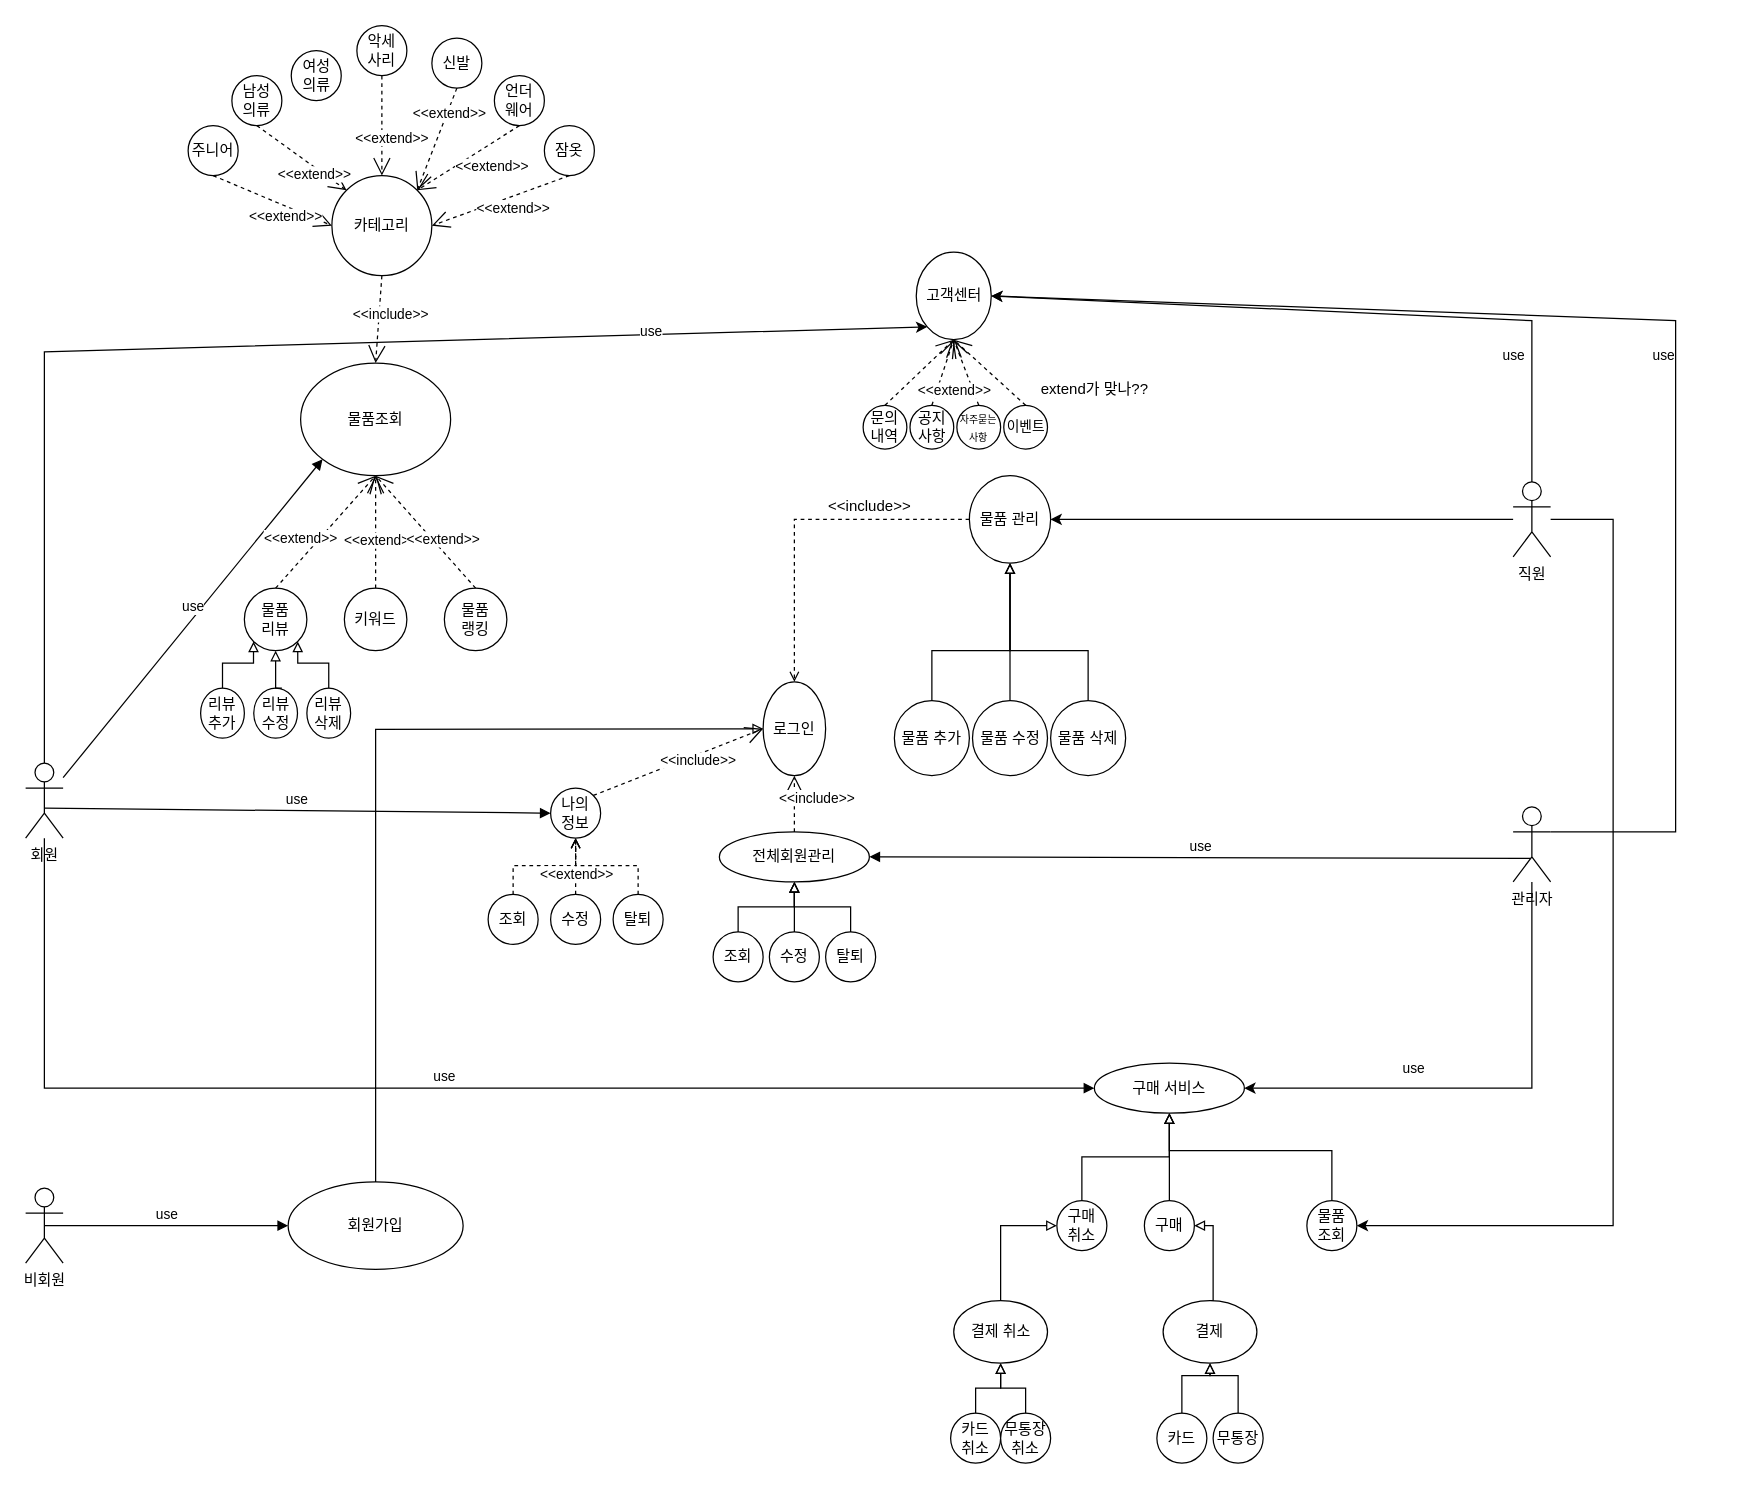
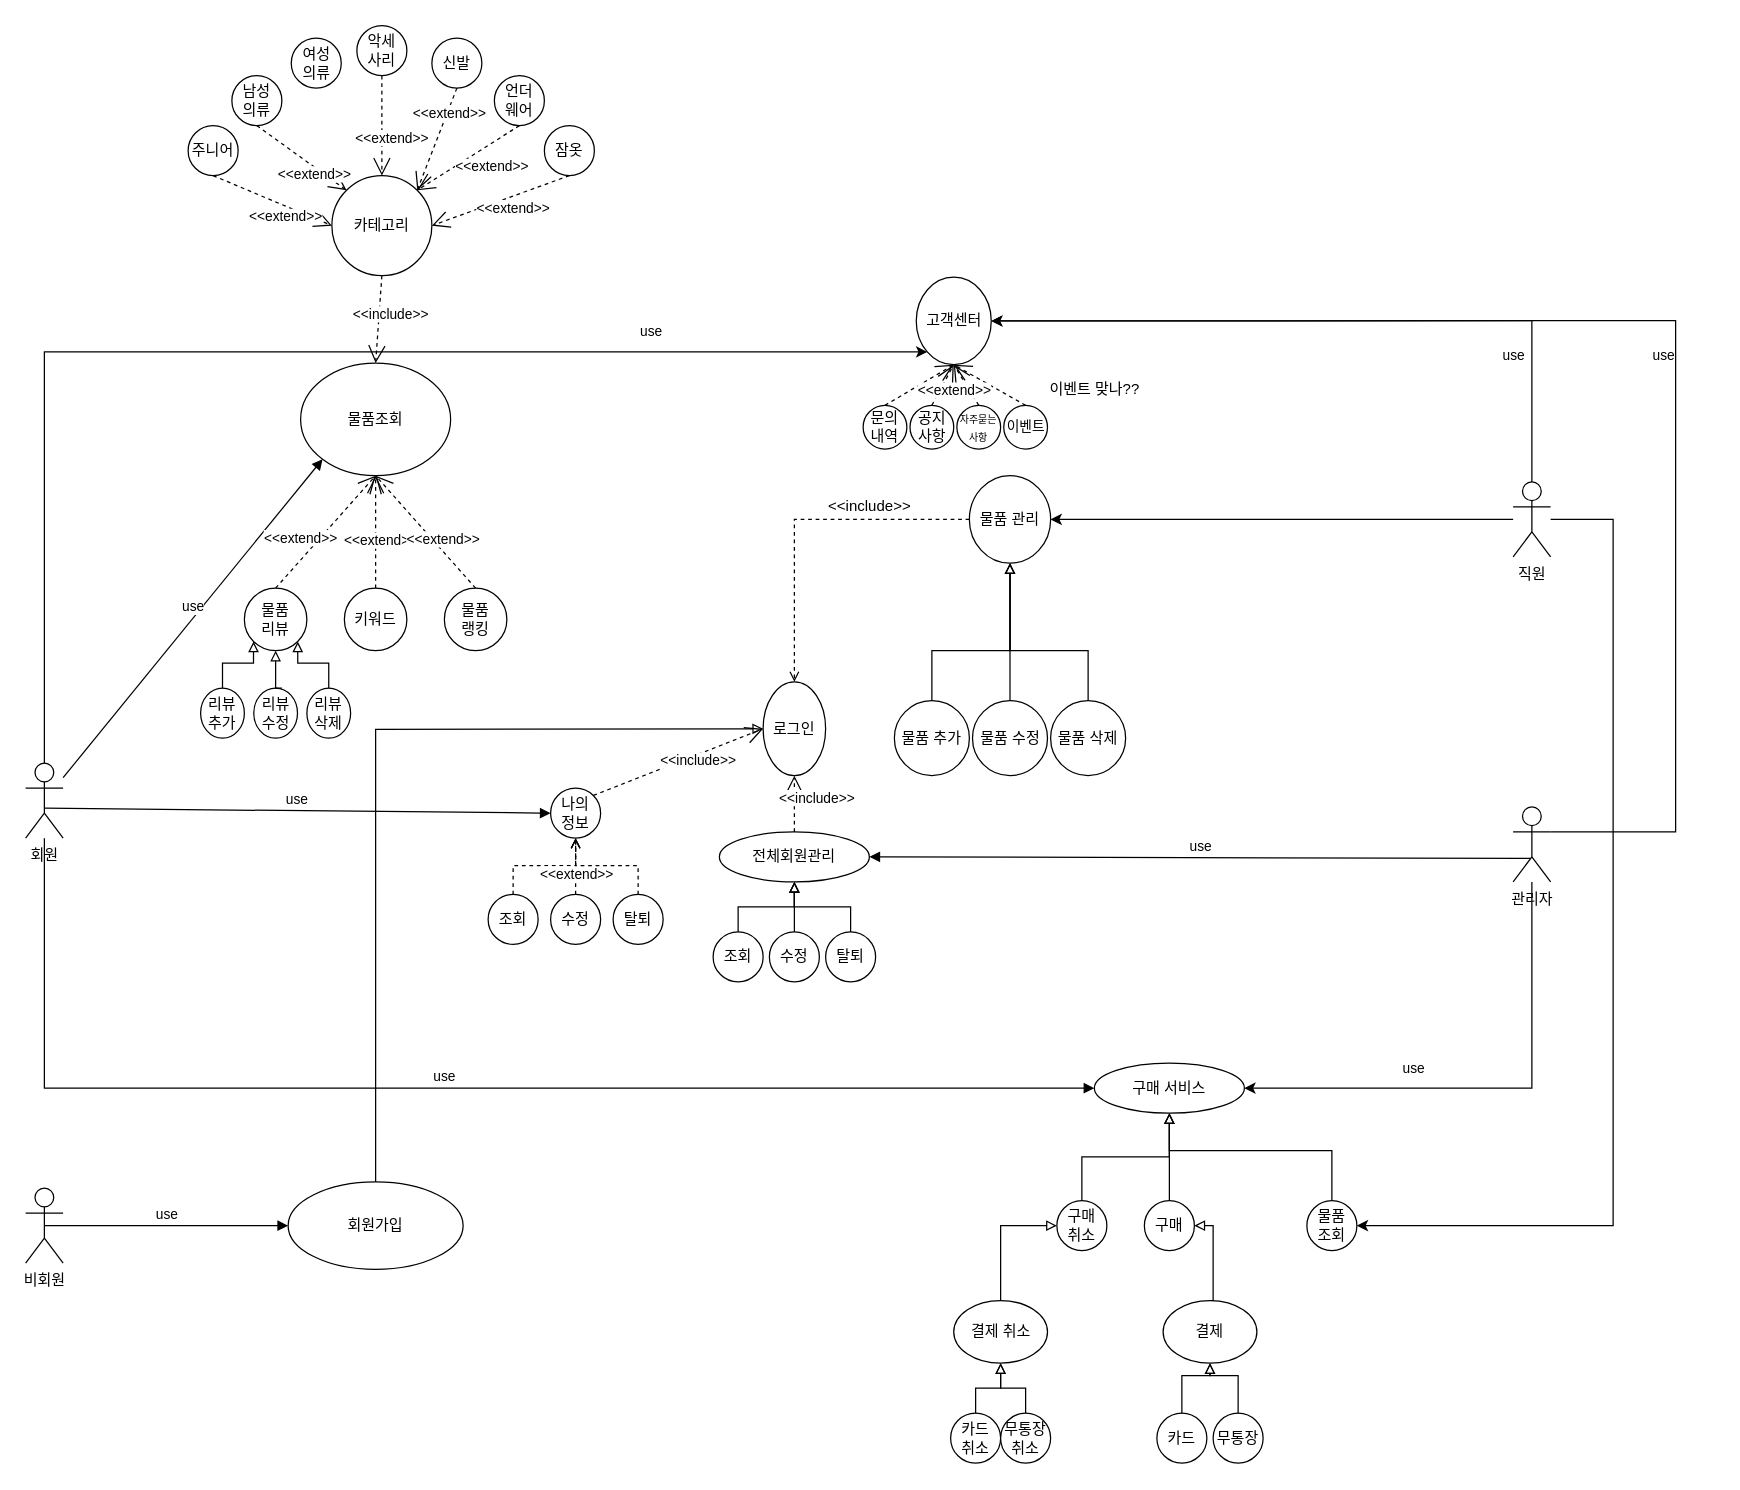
node "여성 의류": moved (316, 76) -> (316, 63)
node "고객센터": moved (954, 296) -> (954, 321)
node "extend가 맞나??": label "extend가 맞나??" -> "이벤트 맞나??"
